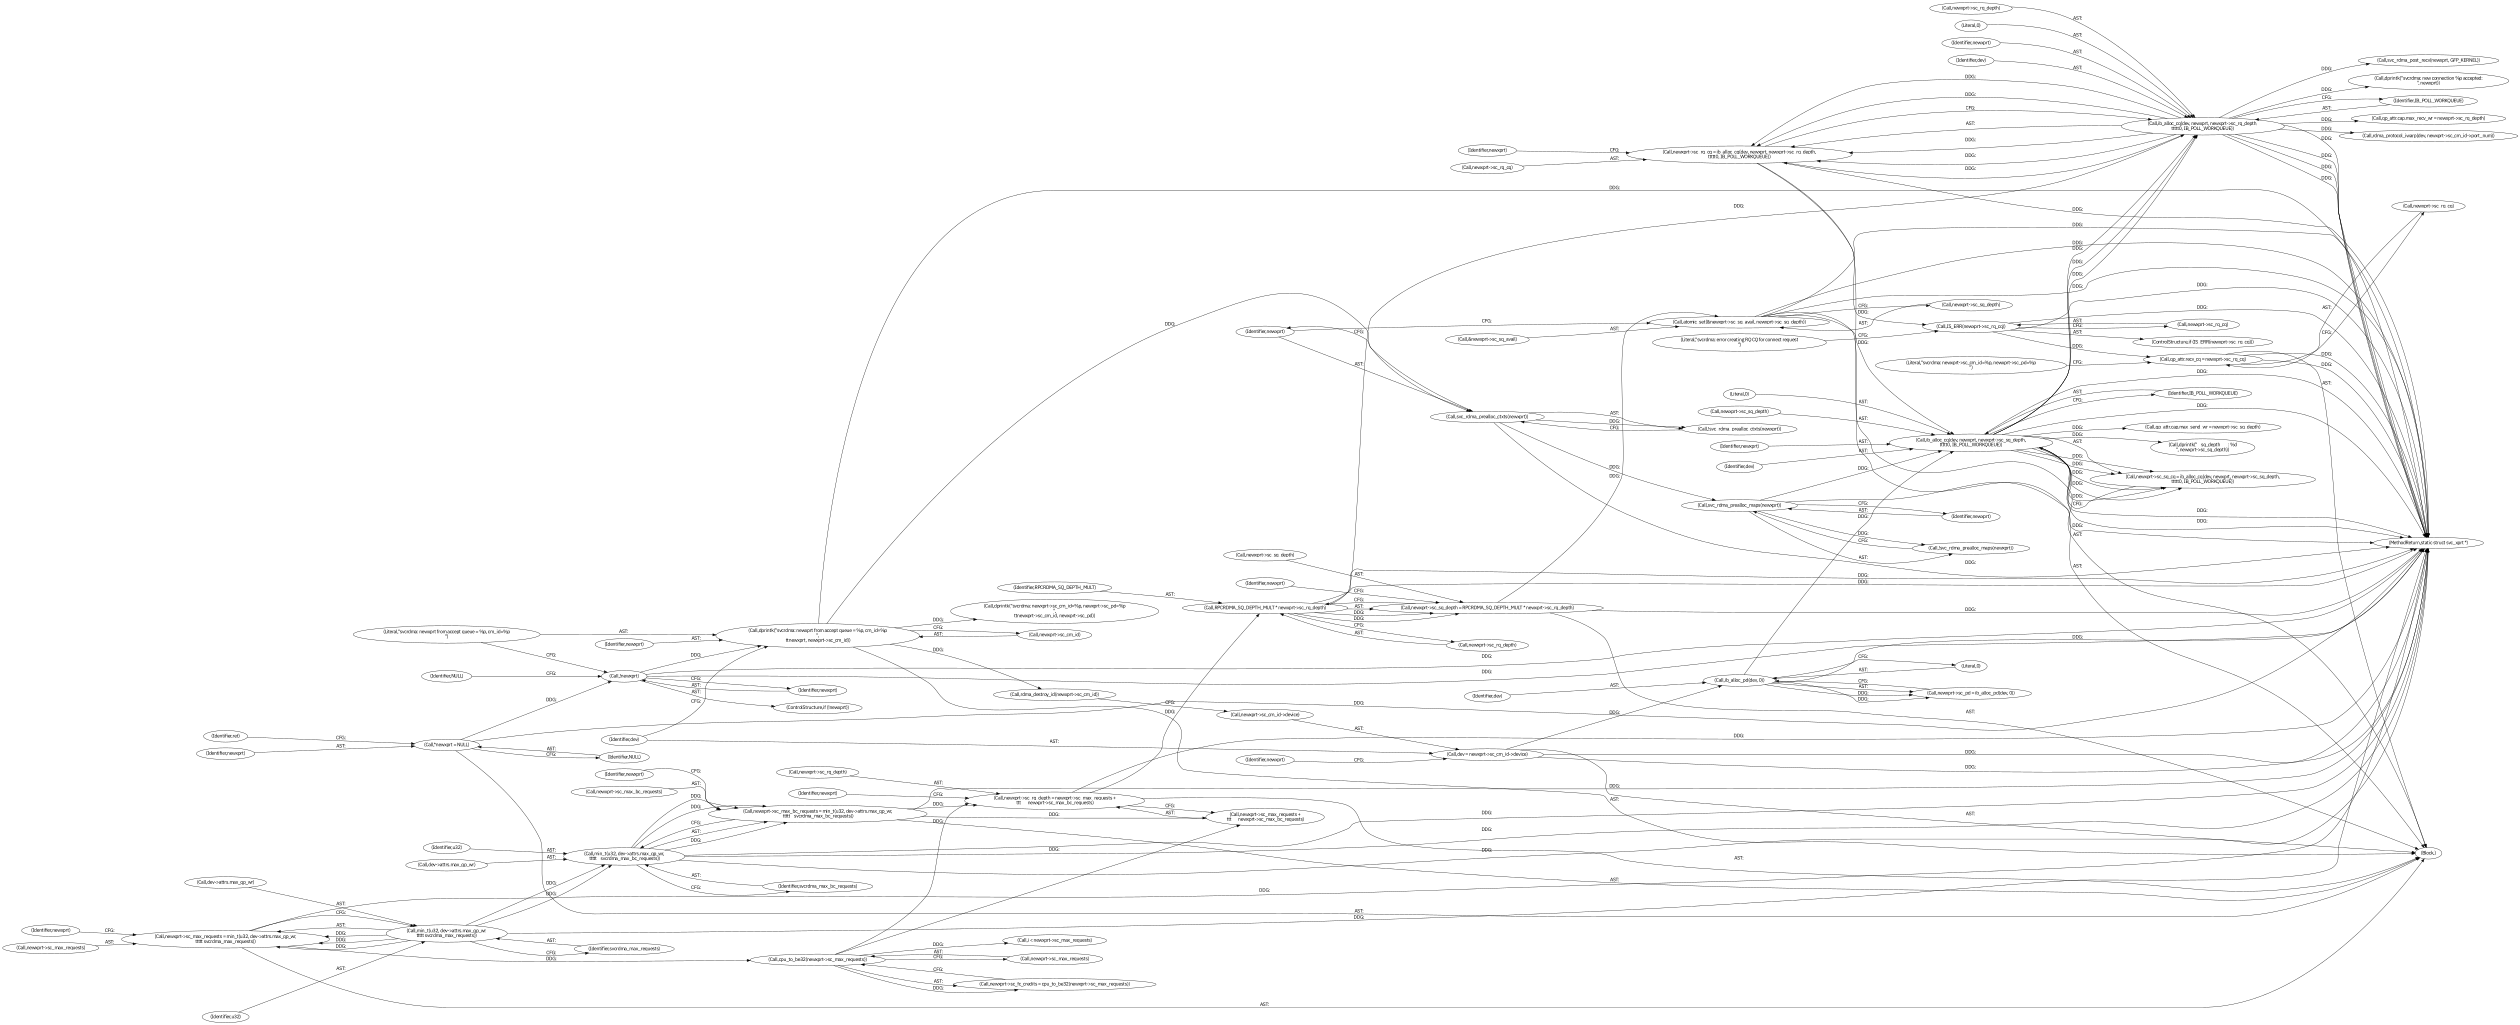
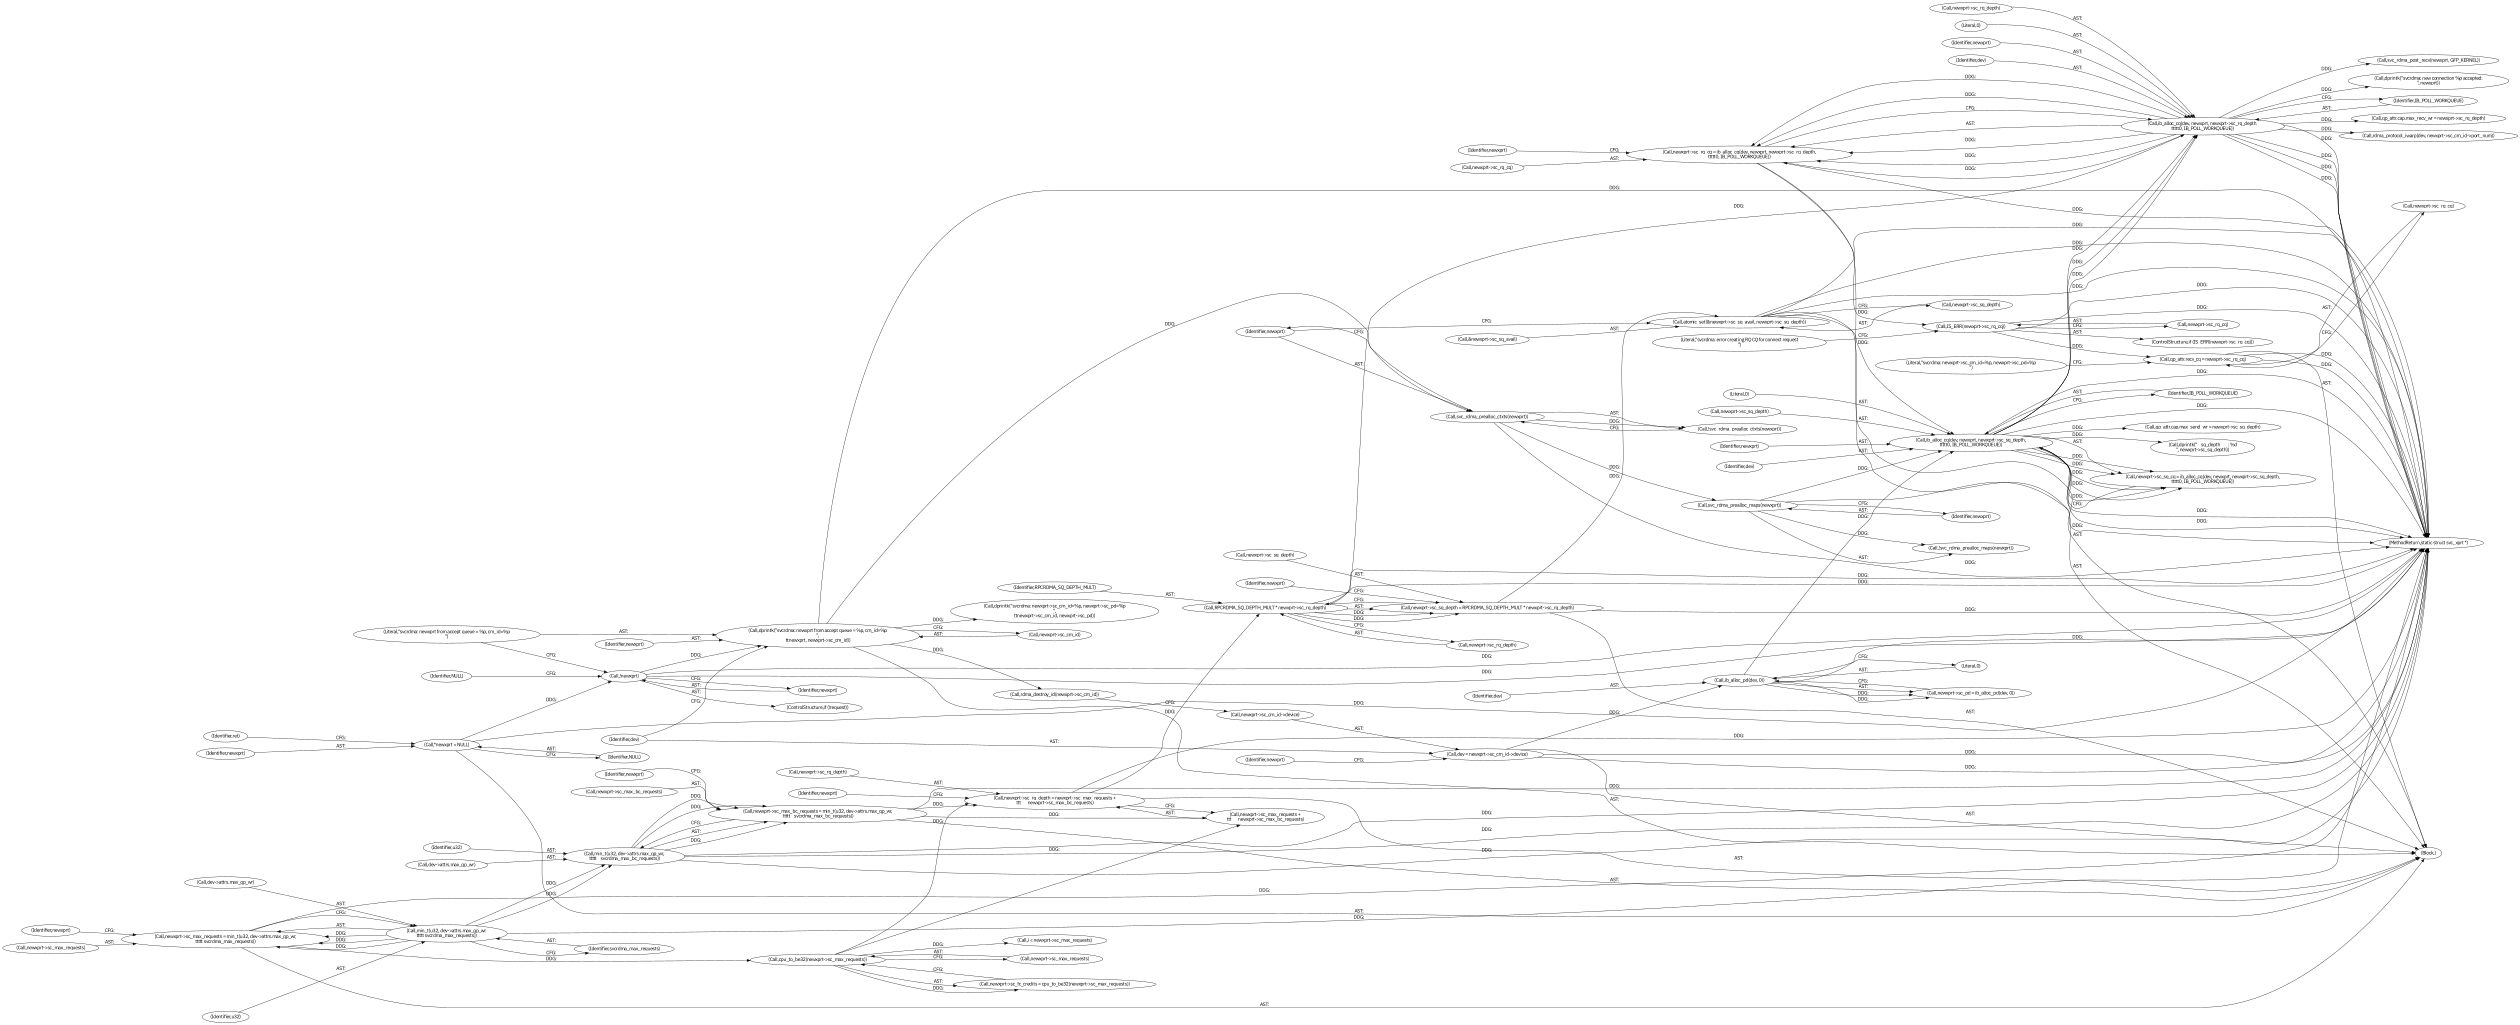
edge "(Call,!svc_rdma_prealloc_maps(newxprt))" -> "(Call,svc_rdma_prealloc_maps(newxprt))": removed, label "CFG:"
node "(ControlStructure,if (!newxprt))": label "(ControlStructure,if (!newxprt))" -> "(ControlStructure,if (!request))"
node "(Identifier,svcrdma_max_bc_requests)": removed
